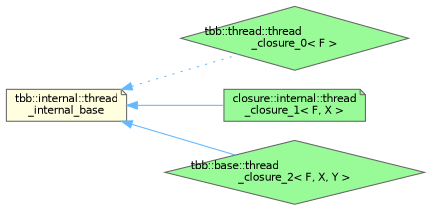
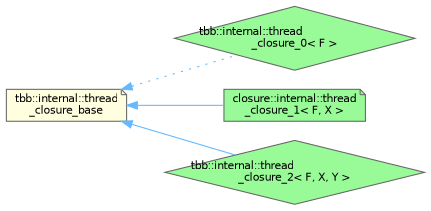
node "tbb::thread::thread _closure_0< F >": label "tbb::thread::thread _closure_0< F >" -> "tbb::internal::thread _closure_0< F >"
node "tbb::internal::thread _internal_base": label "tbb::internal::thread _internal_base" -> "tbb::internal::thread _closure_base"
node "tbb::base::thread _closure_2< F, X, Y >": label "tbb::base::thread _closure_2< F, X, Y >" -> "tbb::internal::thread _closure_2< F, X, Y >"
